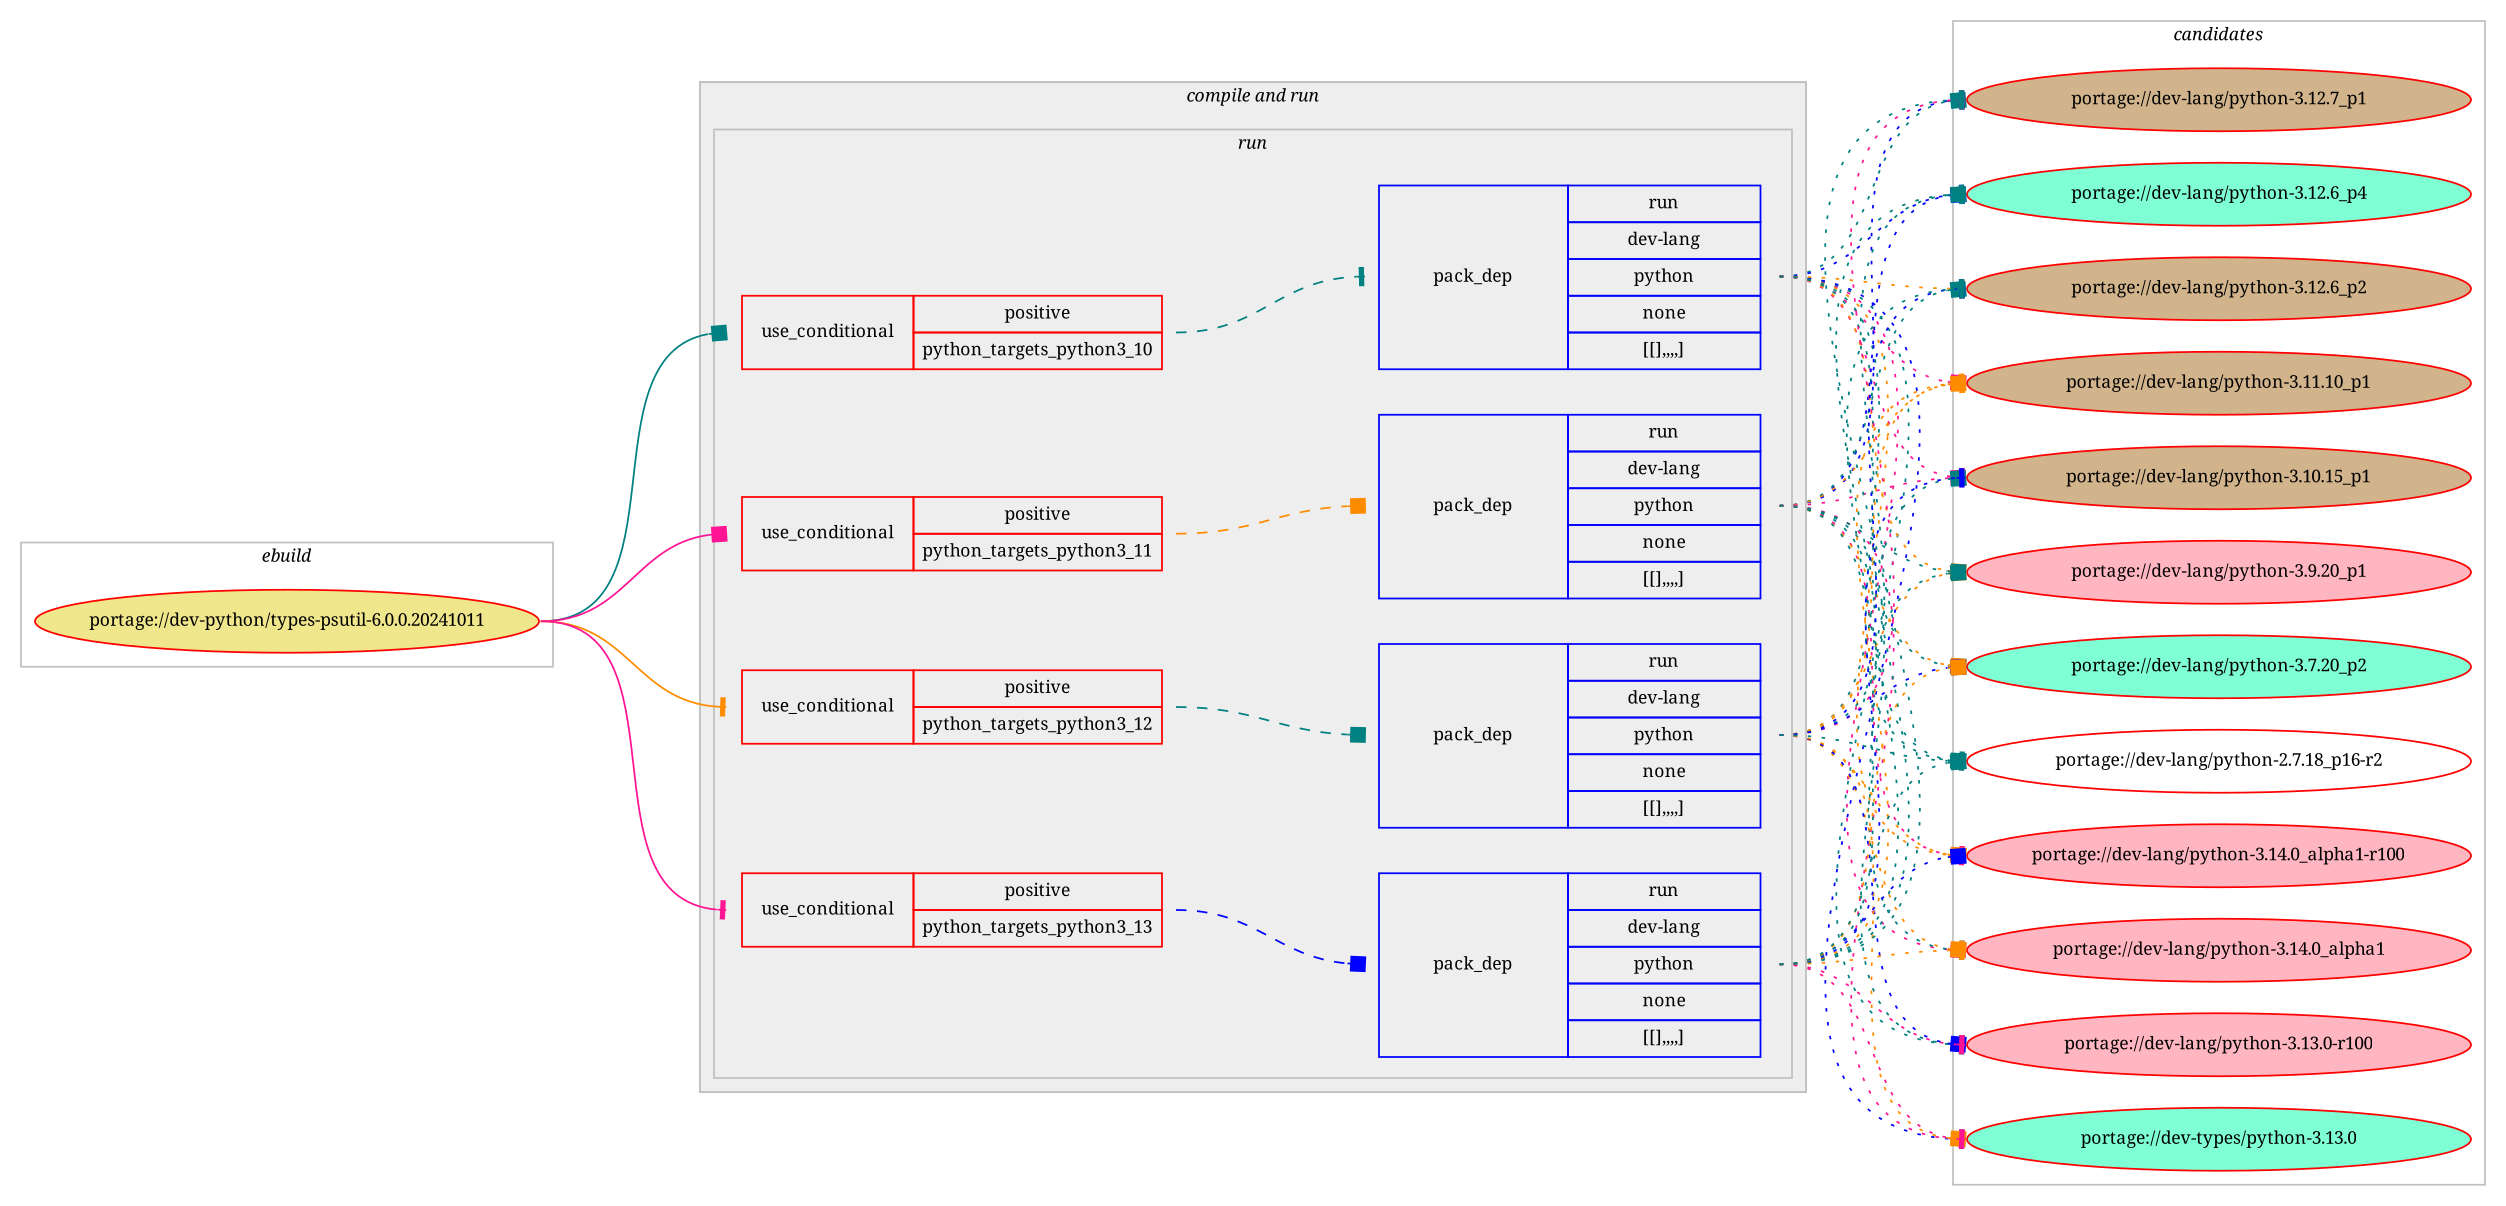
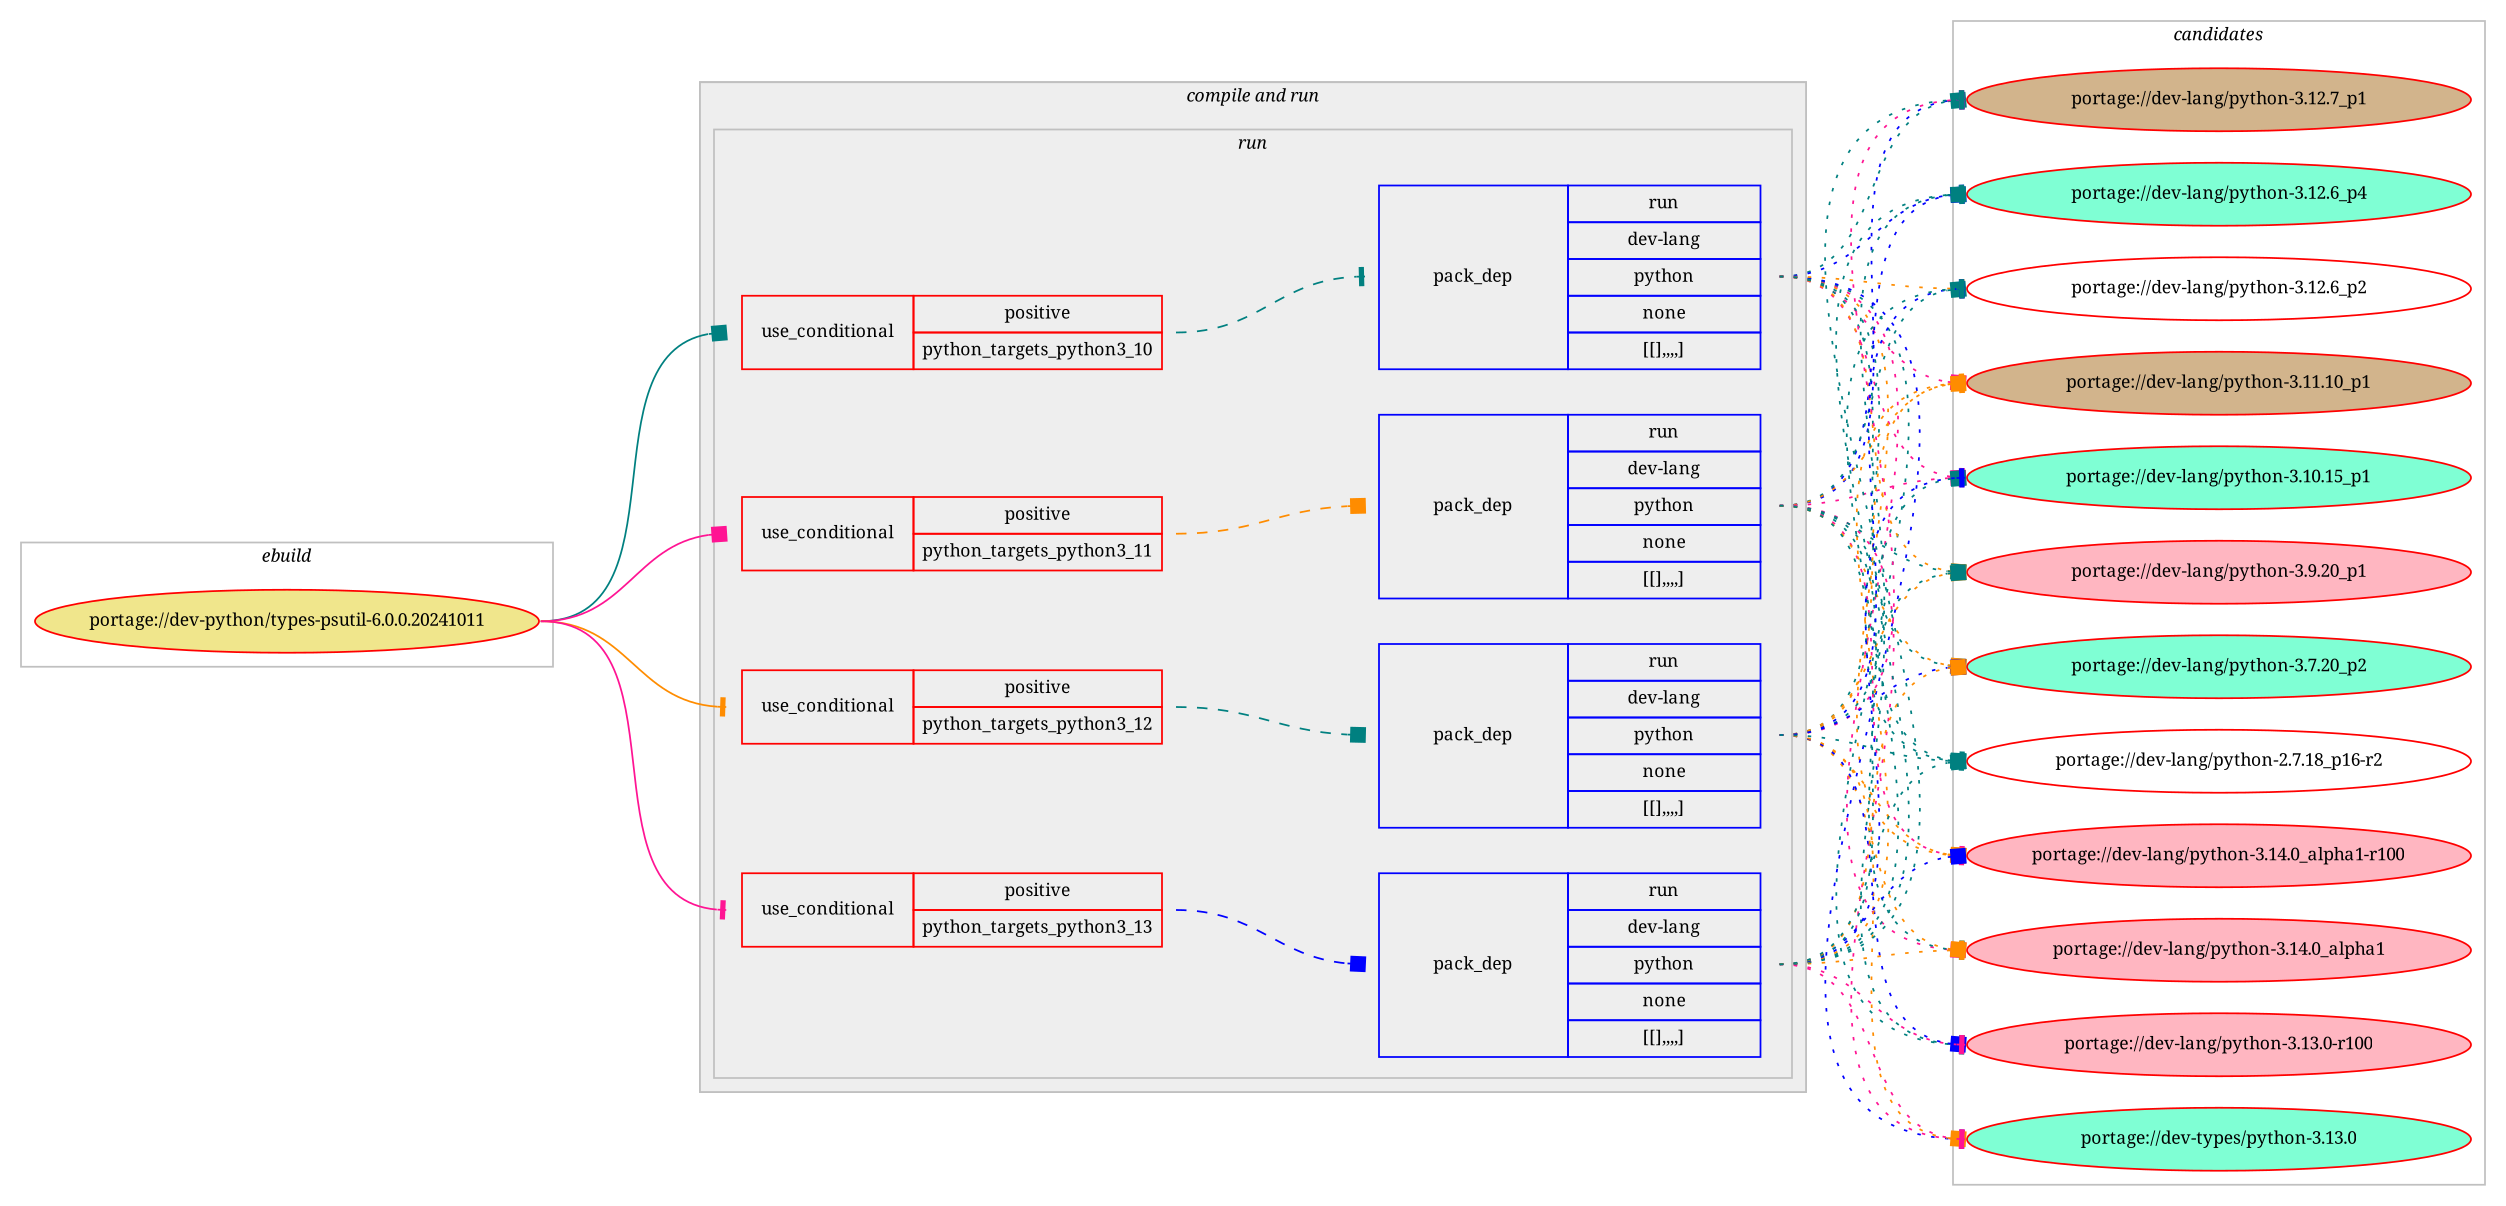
node "portage://dev-lang/python-3.12.6_p2": fillcolor tan -> white
node "portage://dev-lang/python-3.10.15_p1": fillcolor tan -> aquamarine
